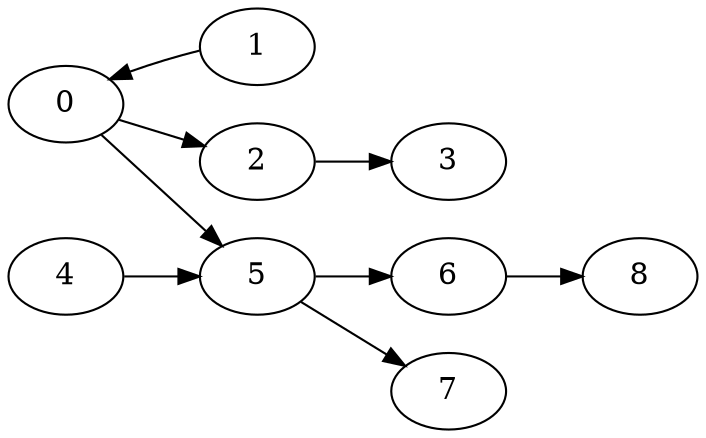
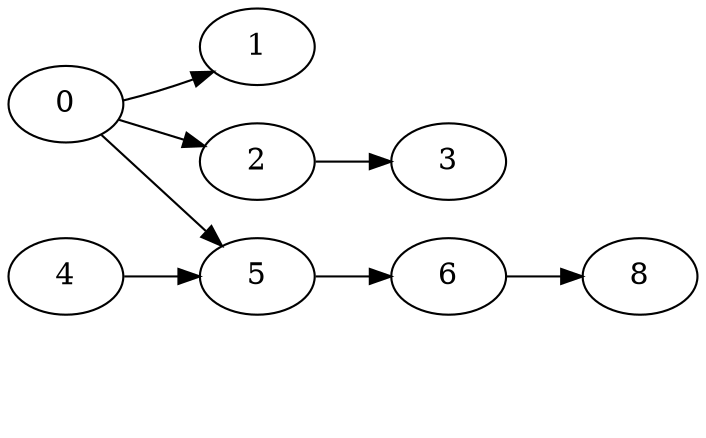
edge "1" -> "0": reversed
node "7": removed
